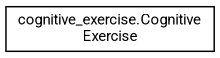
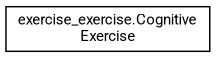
node "cognitive_exercise.Cognitive Exercise": label "cognitive_exercise.Cognitive Exercise" -> "exercise_exercise.Cognitive Exercise"
